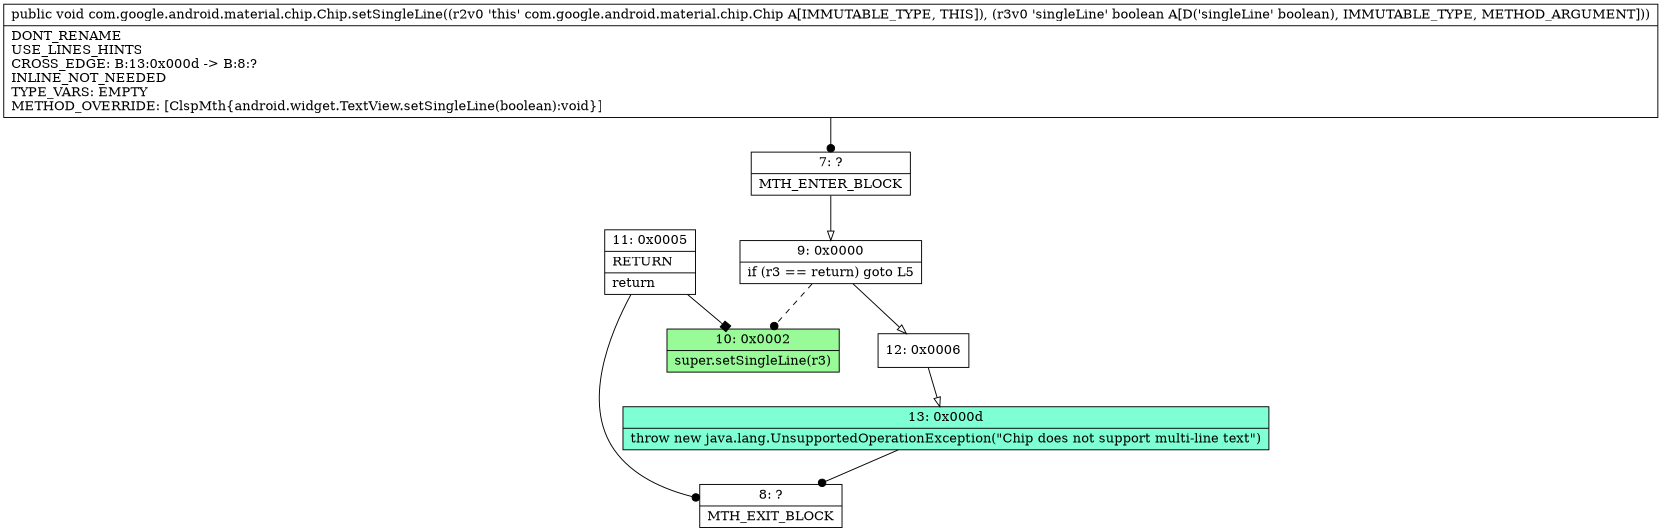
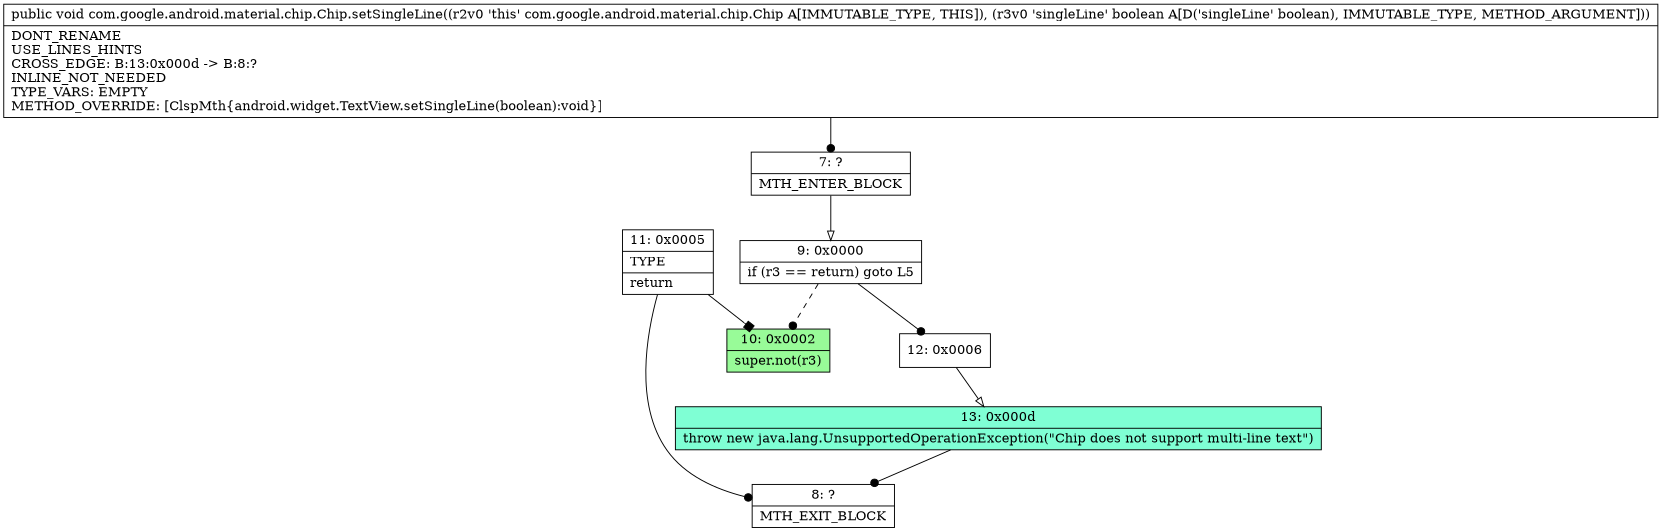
node "11: 0x0005": text "RETURN" -> "TYPE"
edge "9: 0x0000" -> "12: 0x0006": arrowhead onormal -> dot
node "10: 0x0002": text "super.setSingleLine(r3)" -> "super.not(r3)"
